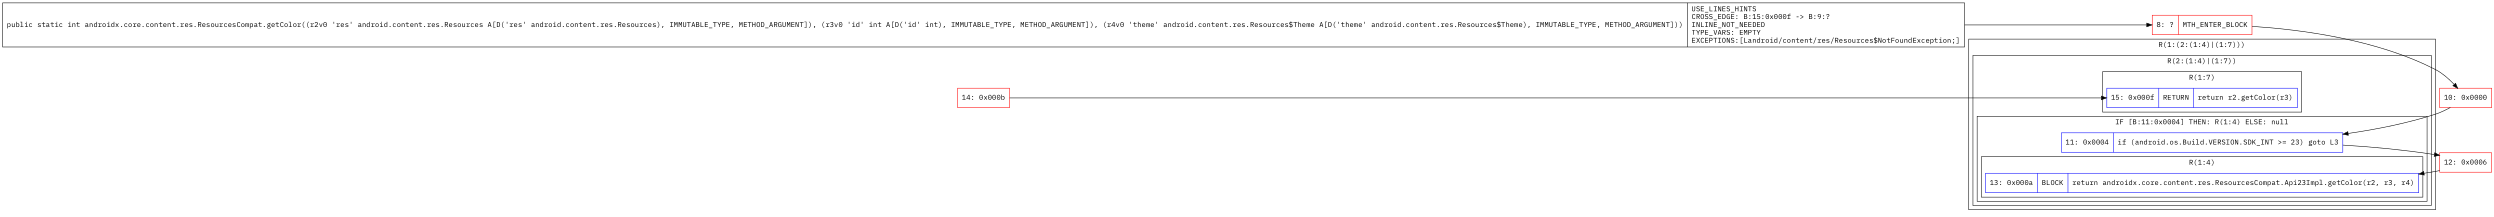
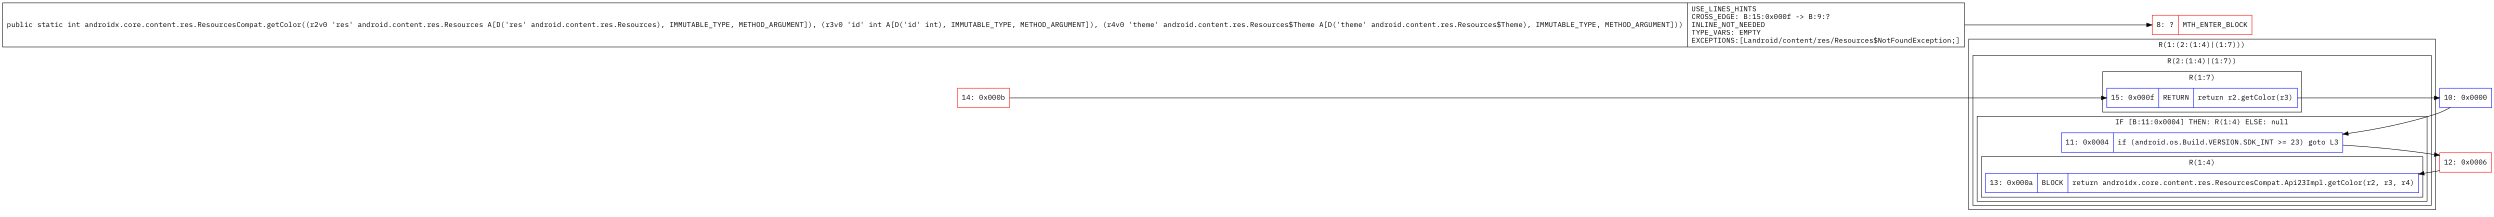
edge "8: ?" -> "10: 0x0000": now "15: 0x000f" -> "10: 0x0000"
node "10: 0x0000": color red -> blue
